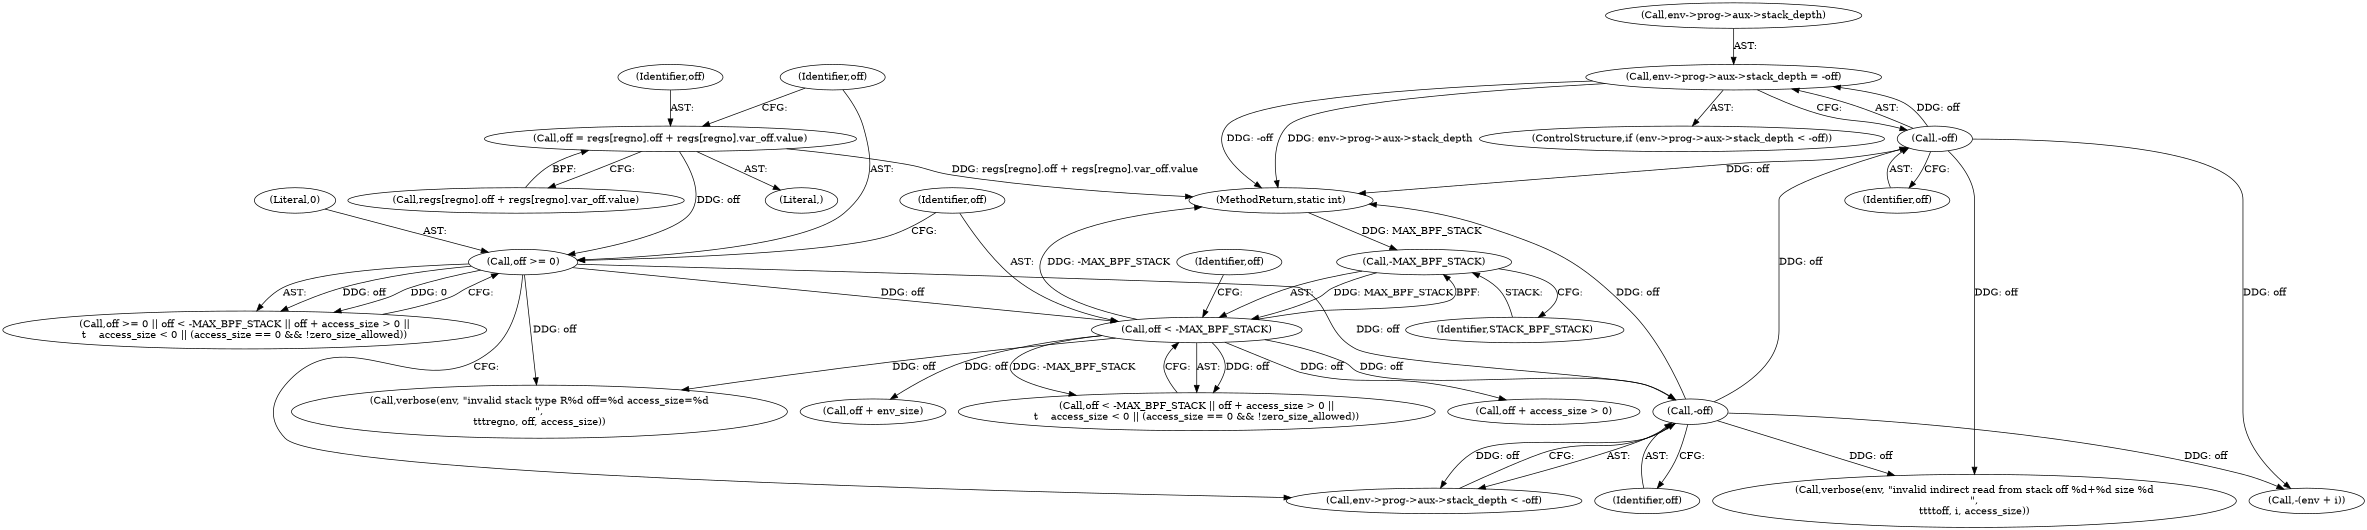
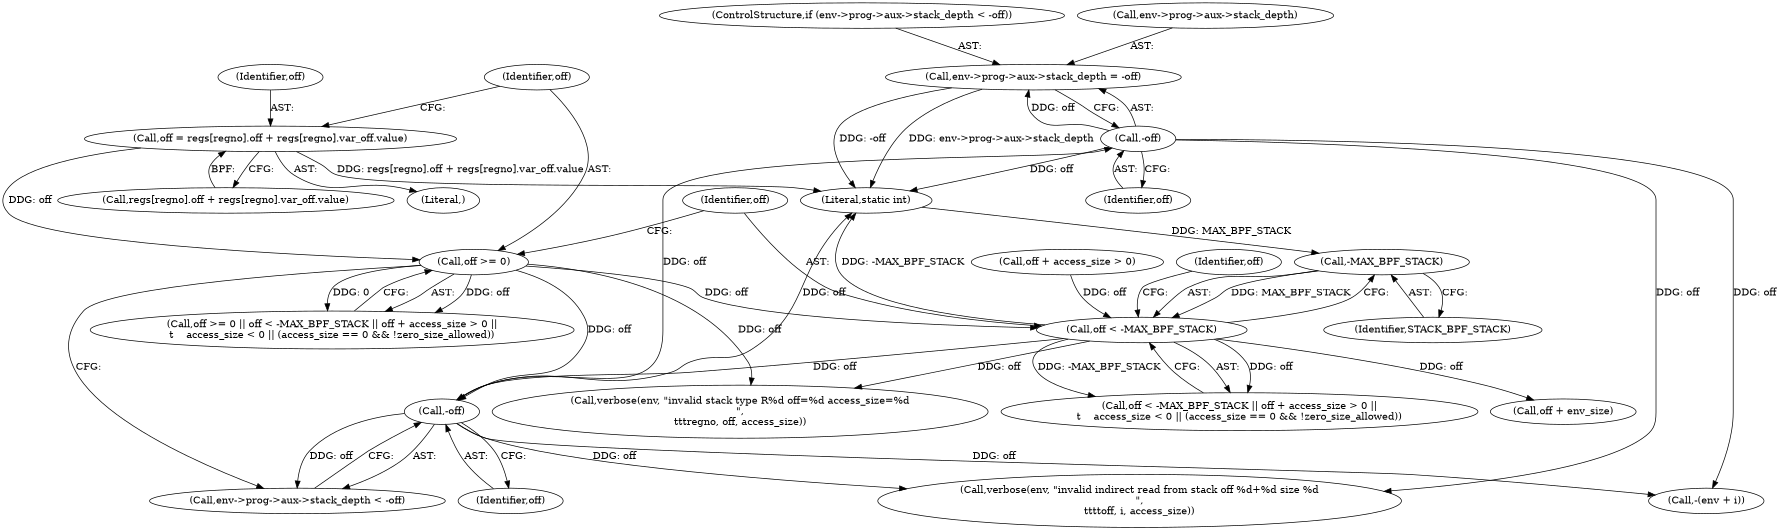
edge "(Call,env->prog->aux->stack_depth = -off)" -> "(ControlStructure,if (env->prog->aux->stack_depth < -off))": reversed
node "(Literal,0)": removed
node "(MethodReturn,static int)": label "(MethodReturn,static int)" -> "(Literal,static int)"
edge "(Call,off < -MAX_BPF_STACK)" -> "(Call,-MAX_BPF_STACK)": label "BPF: " -> "CFG: "
edge "(Identifier,STACK_BPF_STACK)" -> "(Call,-MAX_BPF_STACK)": label "STACK: " -> "AST: "
edge "(Call,off < -MAX_BPF_STACK)" -> "(Call,off + access_size > 0)": reversed
